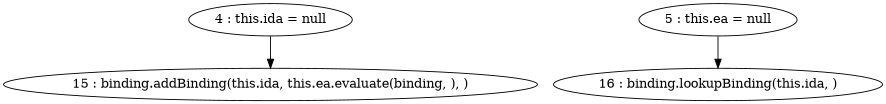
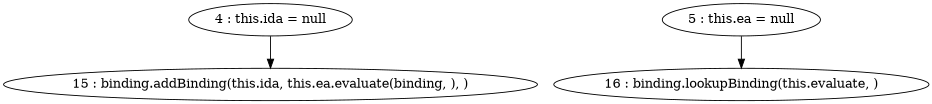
node "16 : binding.lookupBinding(this.ida, )": label "16 : binding.lookupBinding(this.ida, )" -> "16 : binding.lookupBinding(this.evaluate, )"
